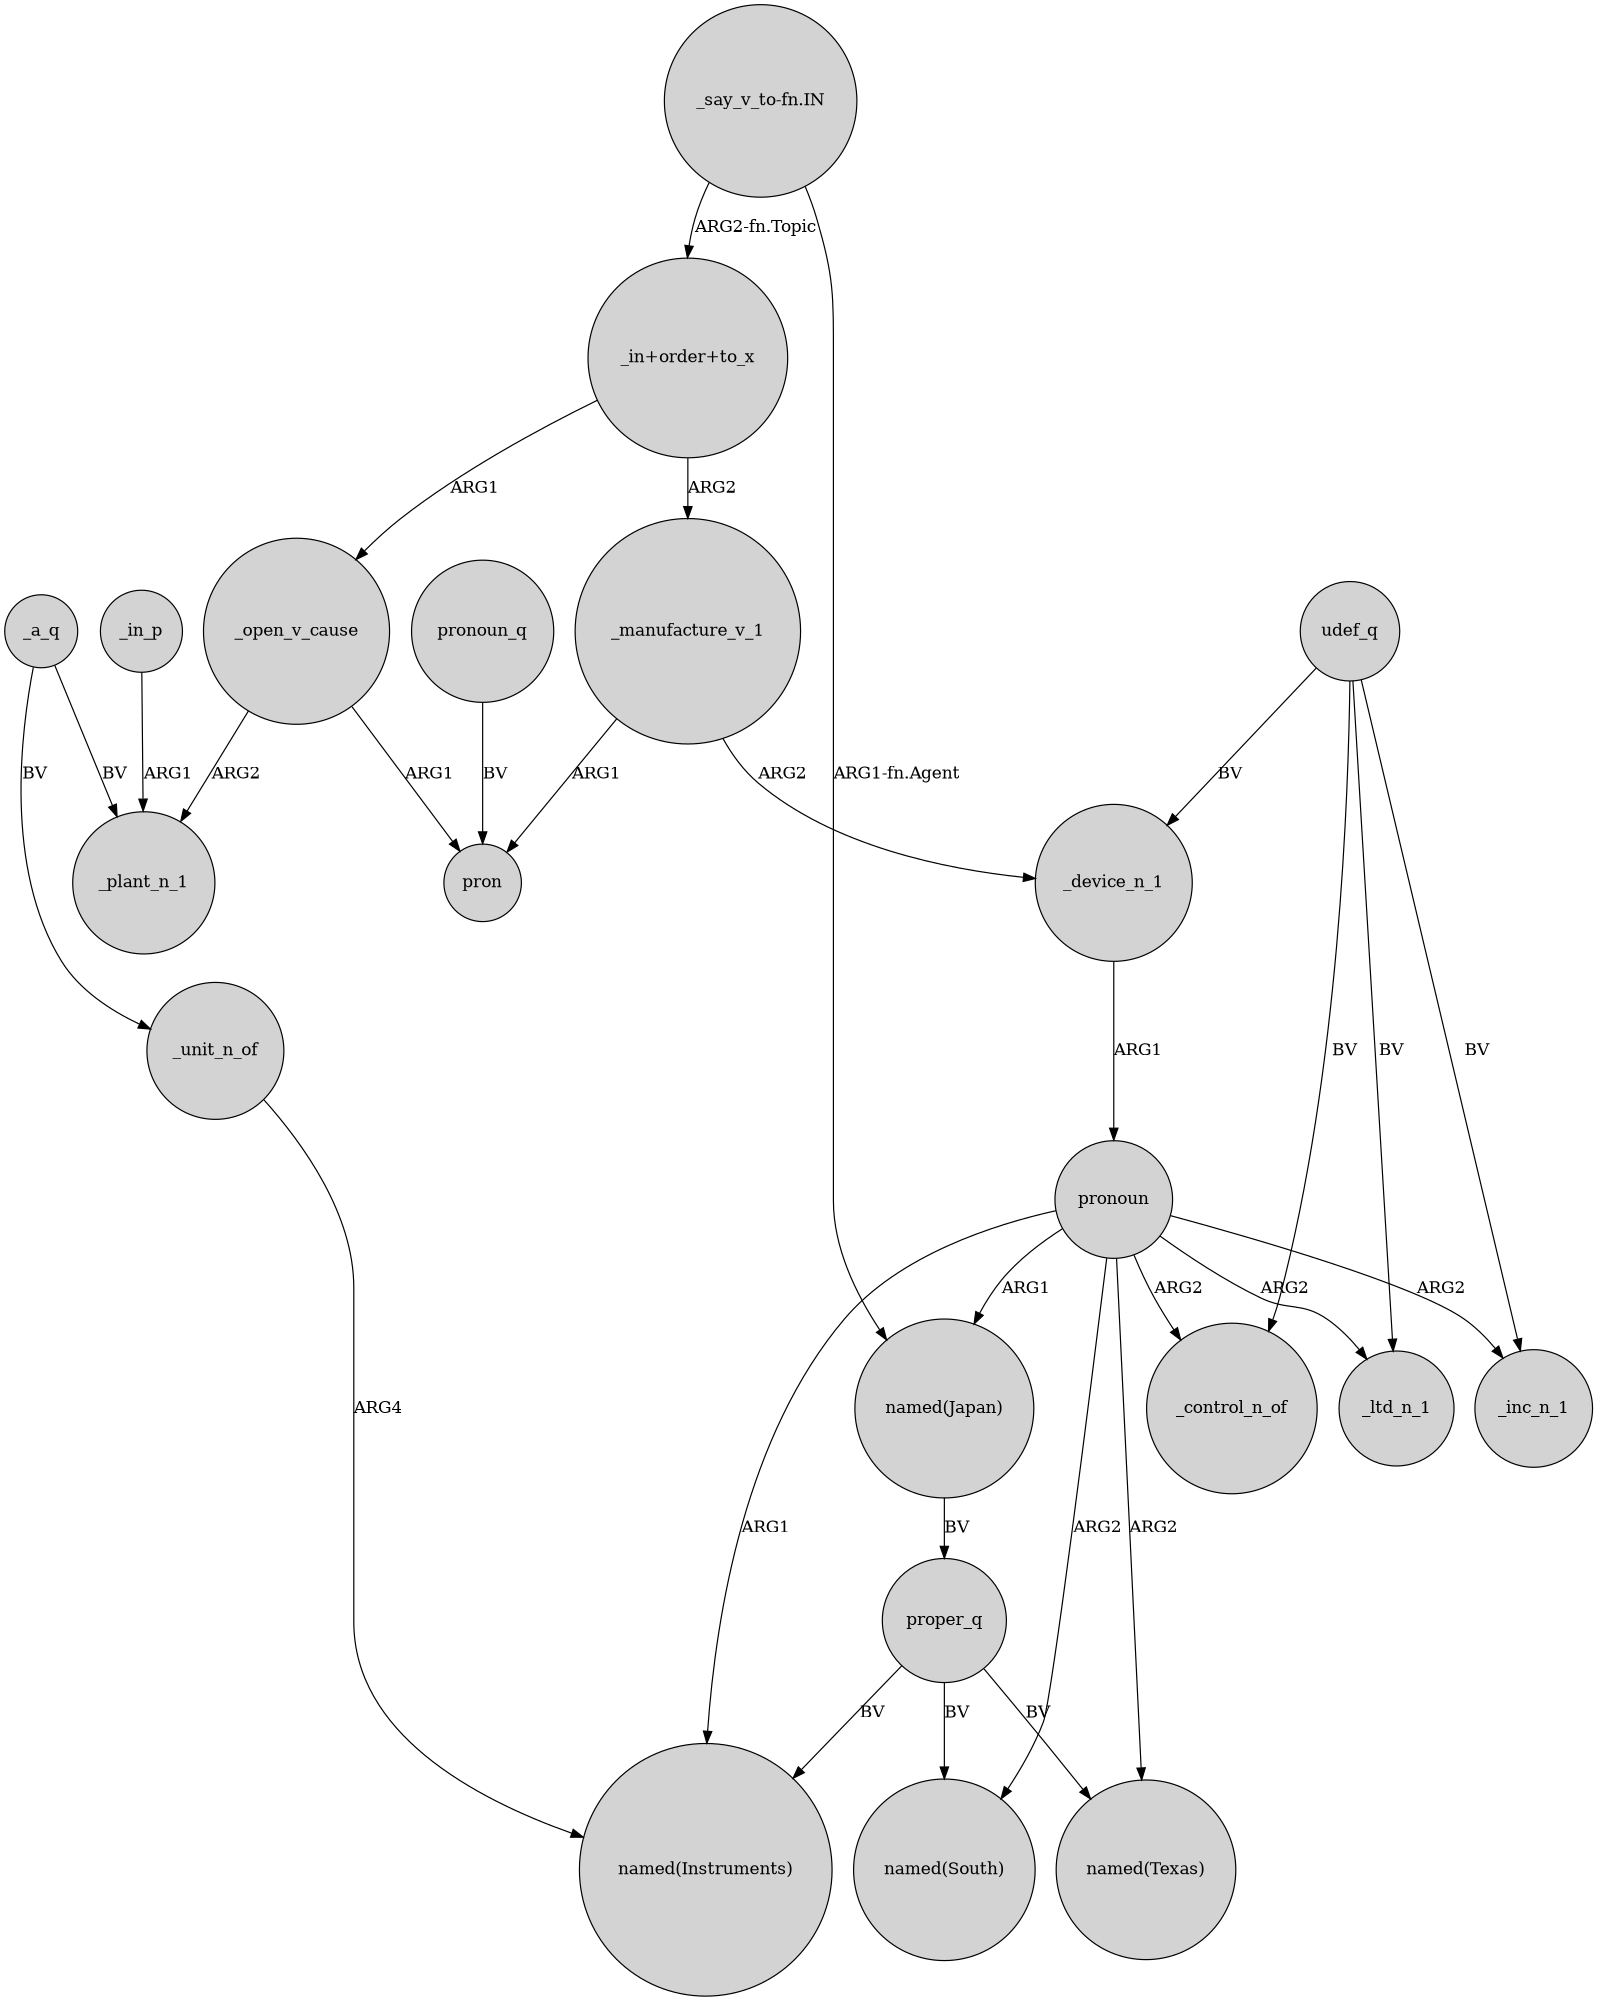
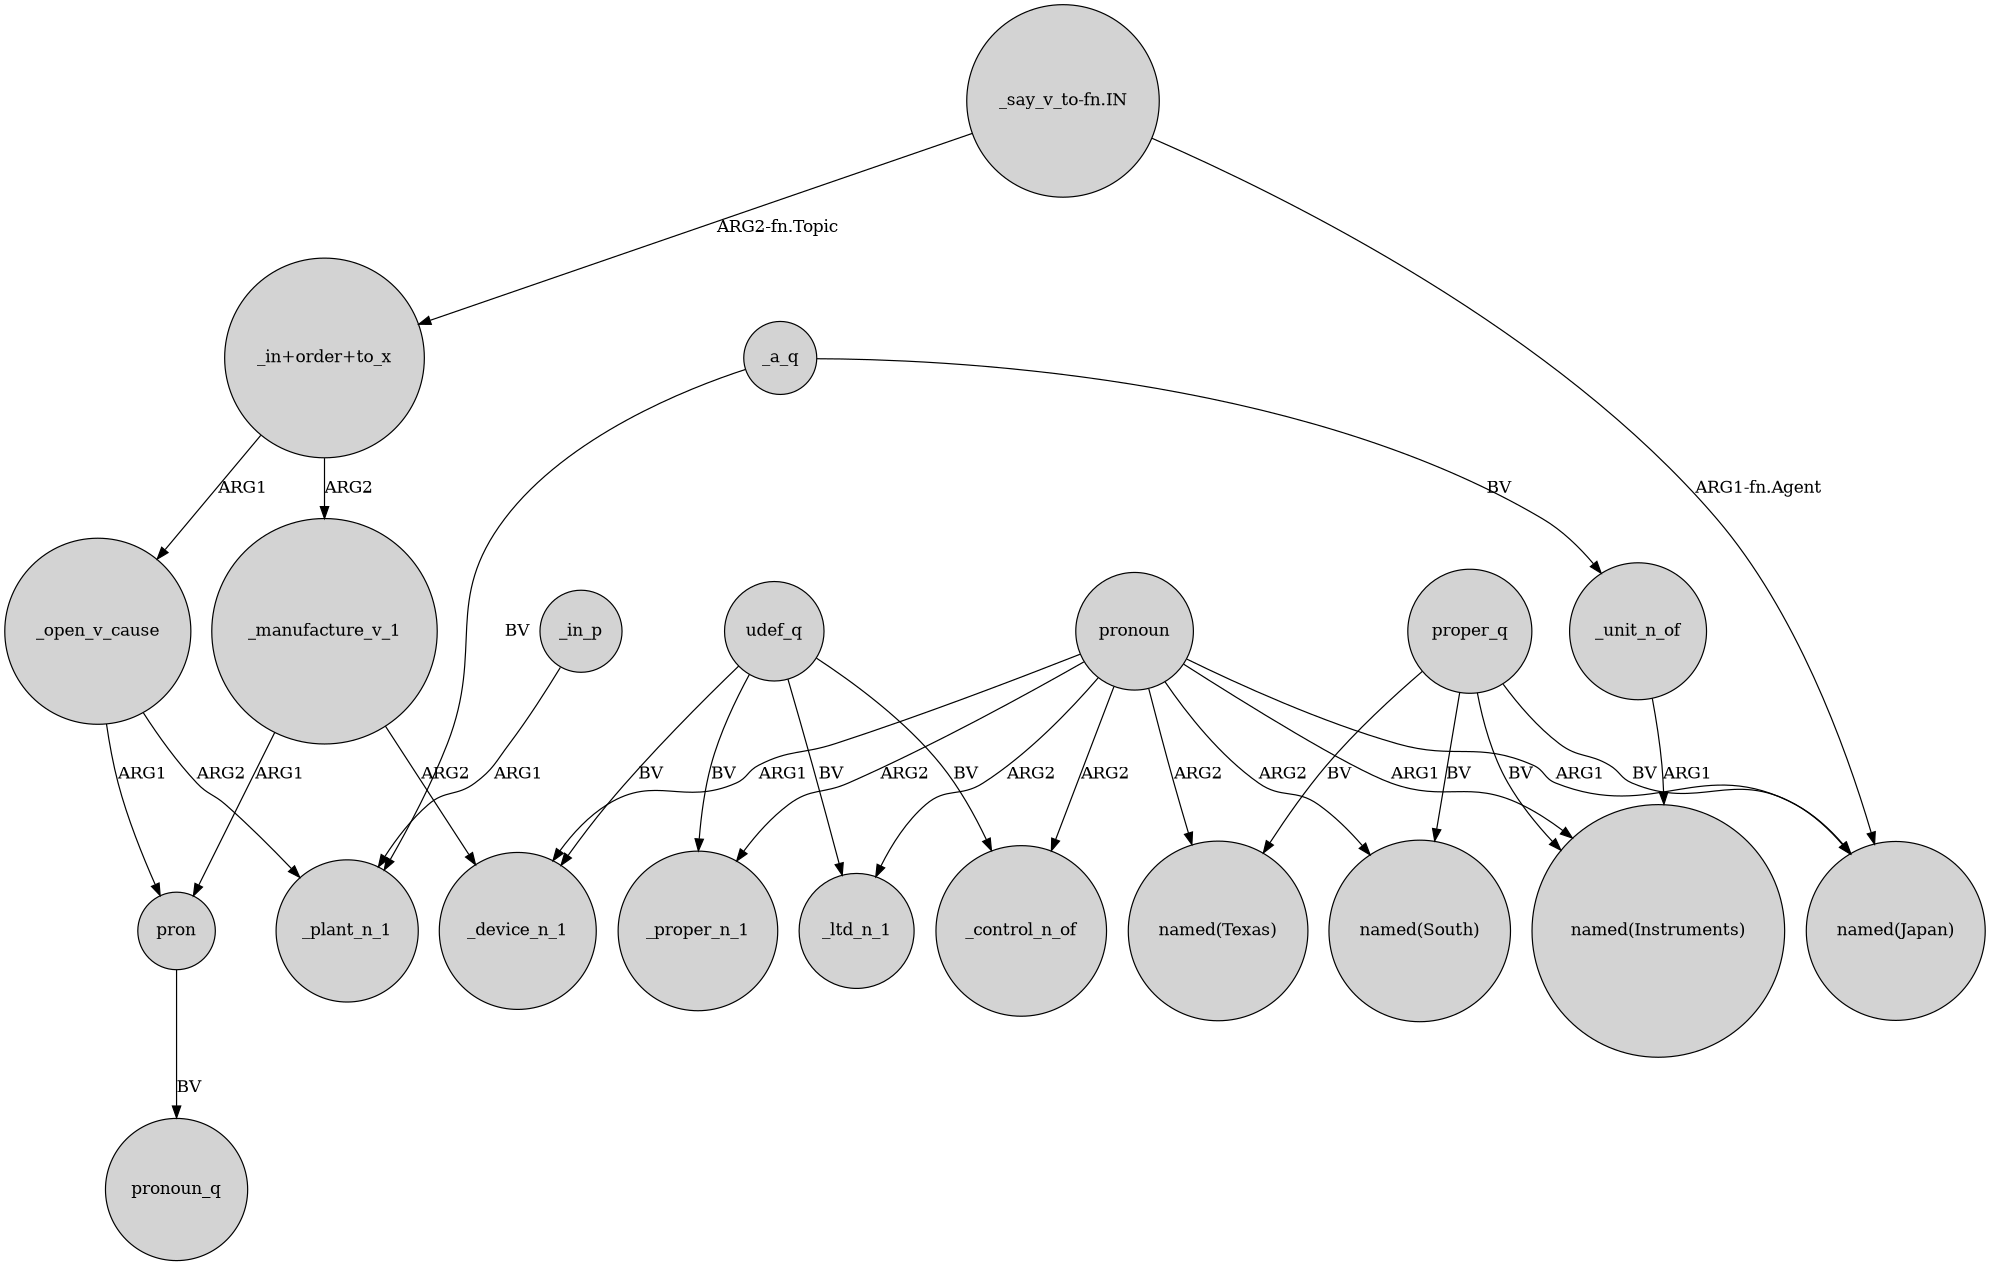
edge "pronoun_q" -> "pron": reversed
edge "_device_n_1" -> "pronoun": reversed
edge "_unit_n_of" -> "named(Instruments)": label "ARG4" -> "ARG1"
node "_inc_n_1": label "_inc_n_1" -> "_proper_n_1"
edge "named(Japan)" -> "proper_q": reversed
